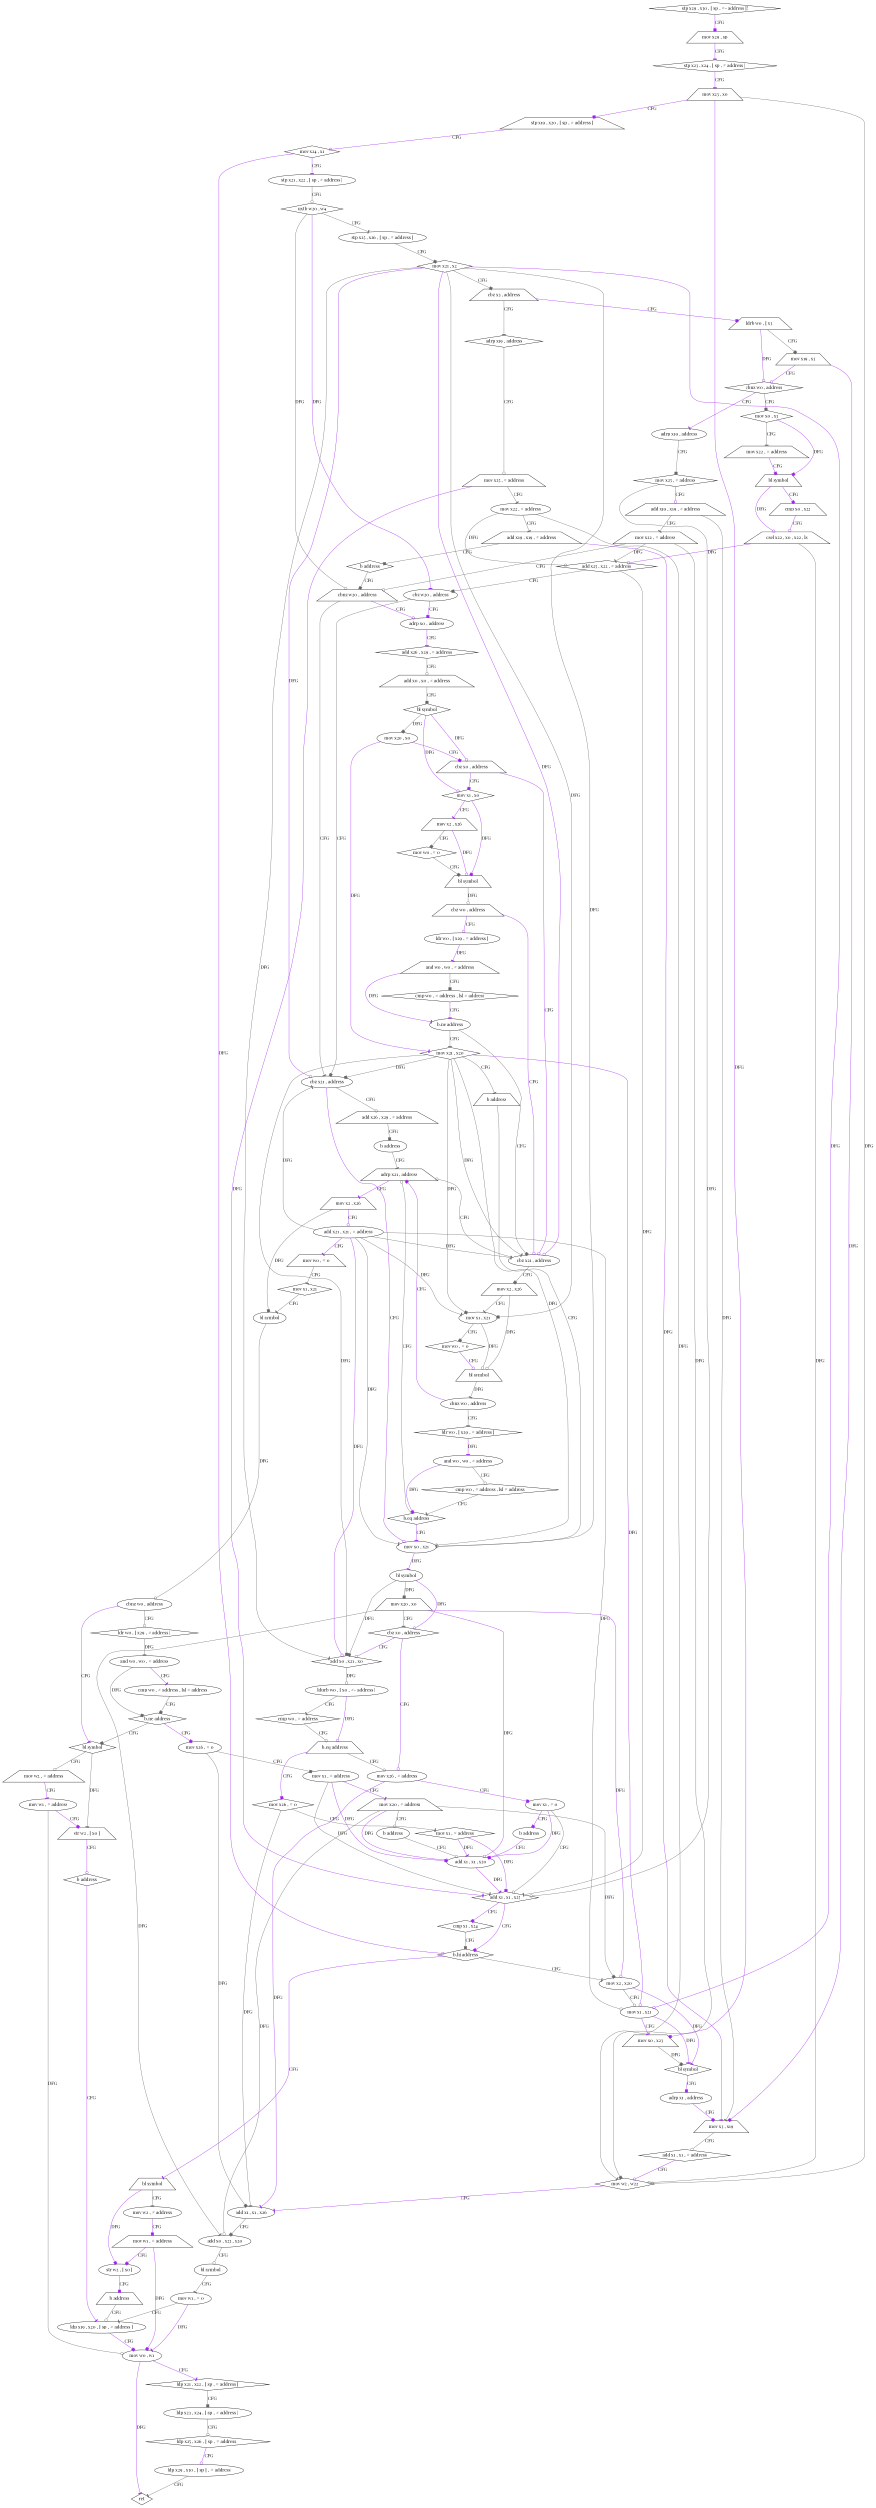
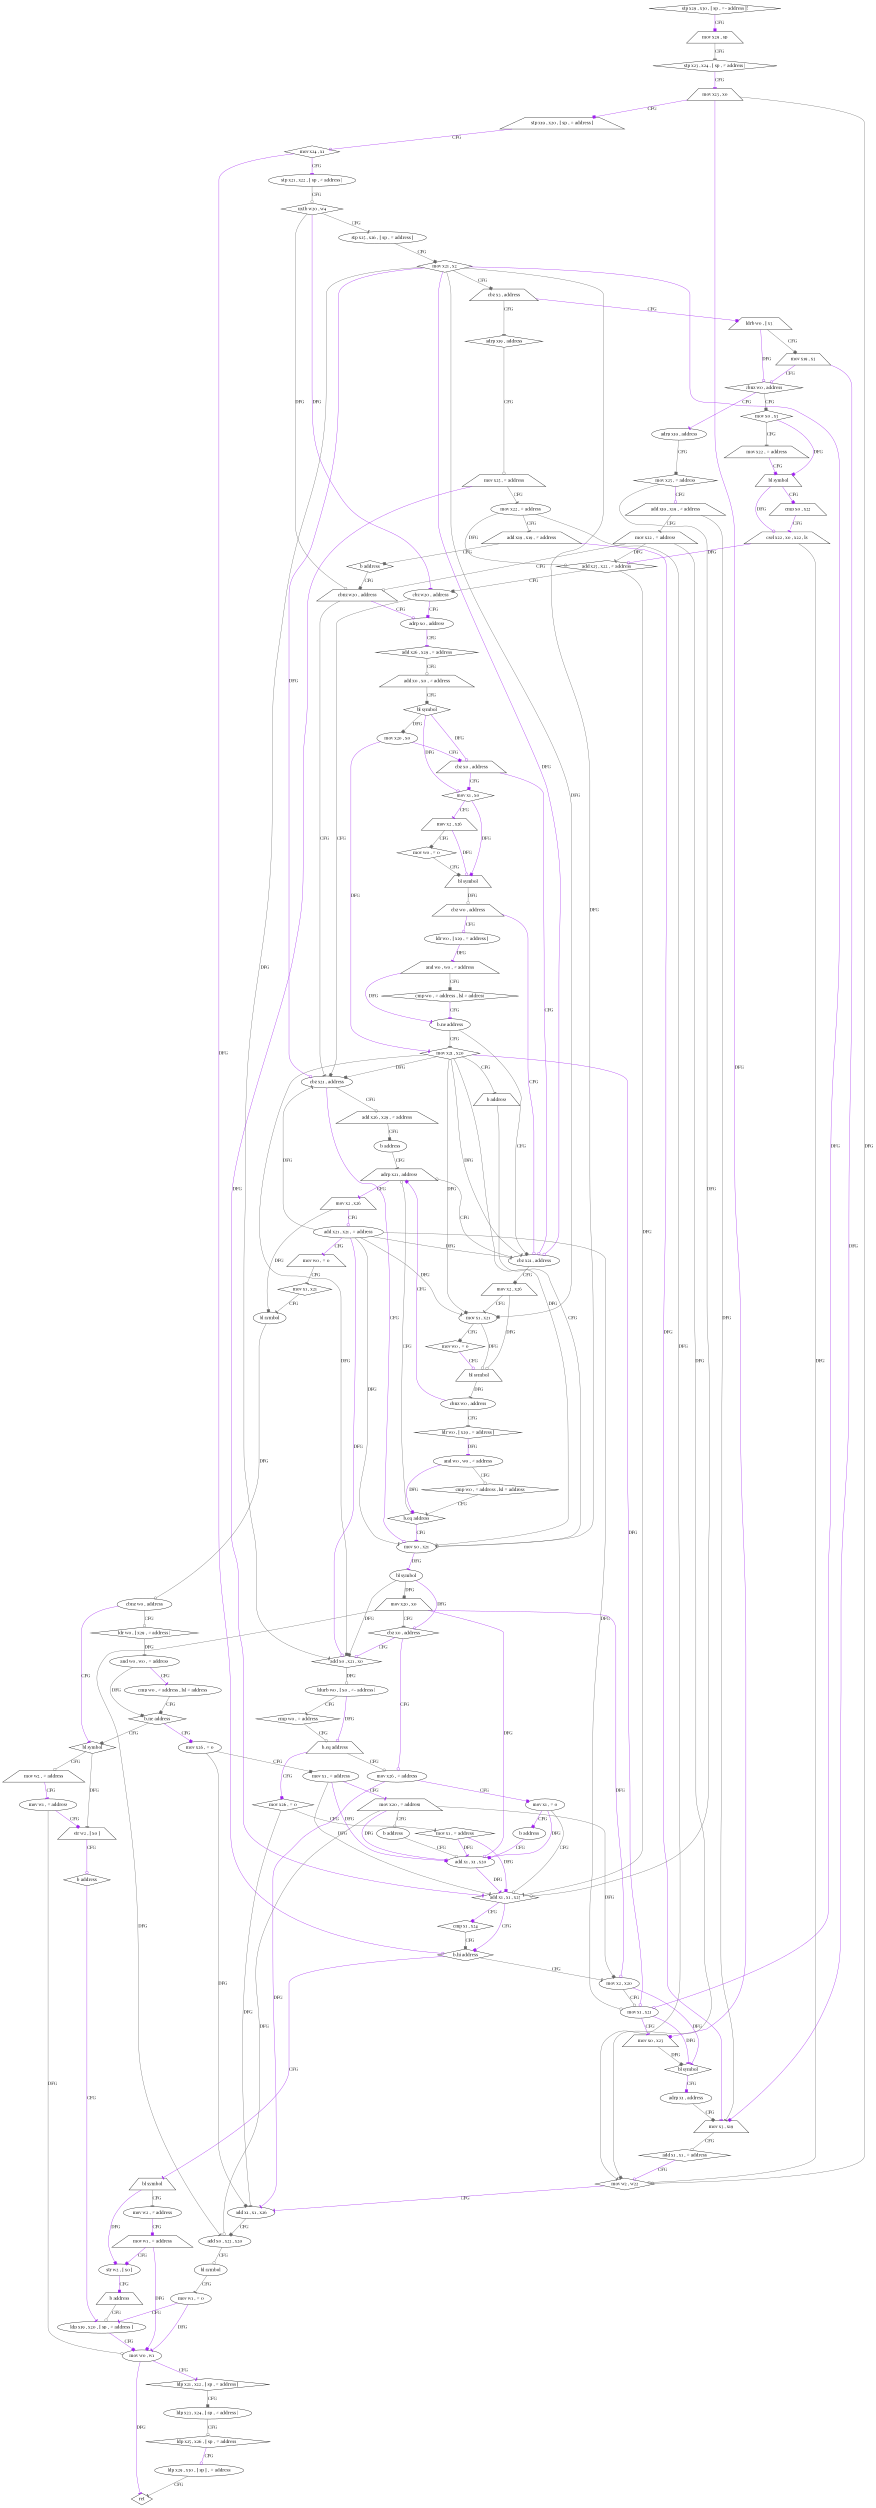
edge "mov x29 , sp" -> "stp x23 , x24 , [ sp , # address ]": color purple -> gray40
edge "cmp x0 , x22" -> "csel x22 , x0 , x22 , ls": arrowhead odot -> tee
edge "adrp x1 , address" -> "mov x3 , x19": color purple -> gray40
edge "mov w1 , # 0" -> "ldp x19 , x20 , [ sp , # address ]": color gray40 -> purple
